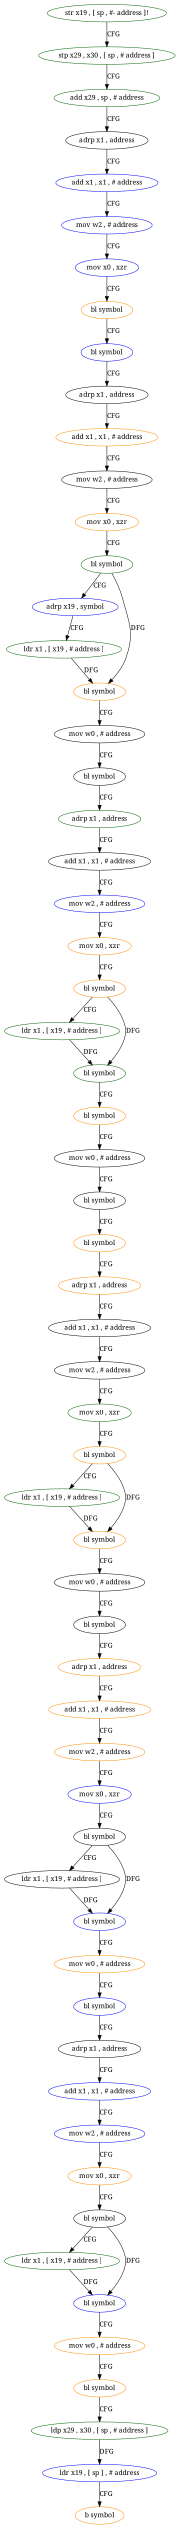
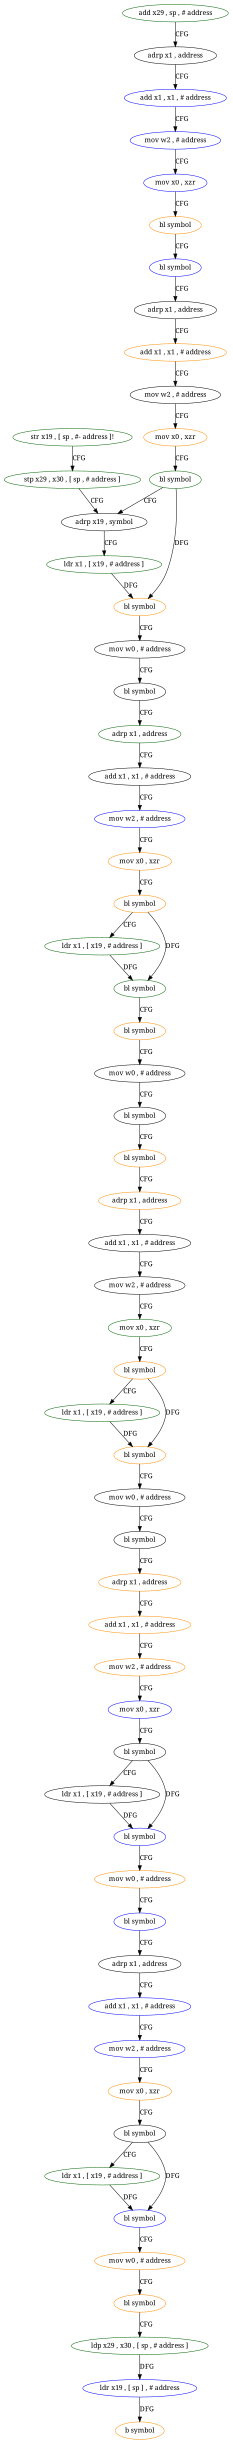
edge "stp x29 , x30 , [ sp , # address ]" -> "add x29 , sp , # address": now "stp x29 , x30 , [ sp , # address ]" -> "adrp x19 , symbol"
node "adrp x19 , symbol": color blue -> black
edge "ldr x19 , [ sp ] , # address" -> "b symbol": label "CFG" -> "DFG"
